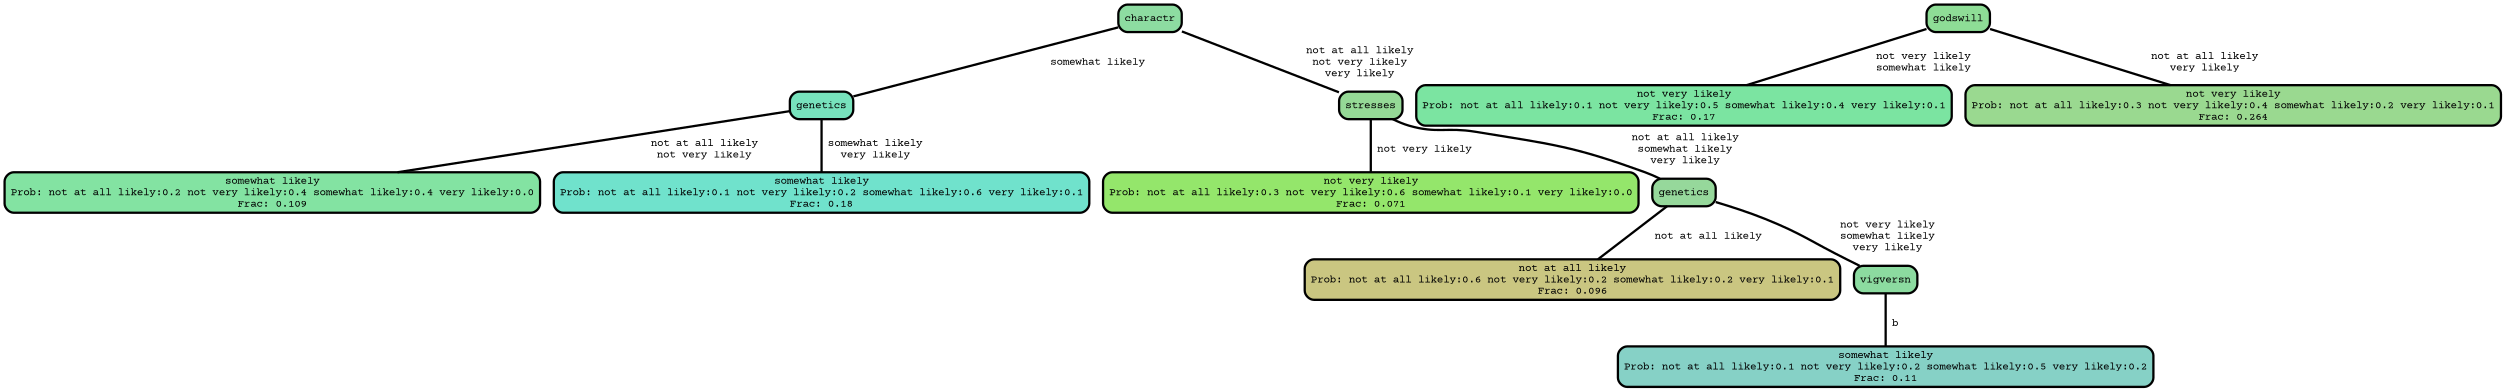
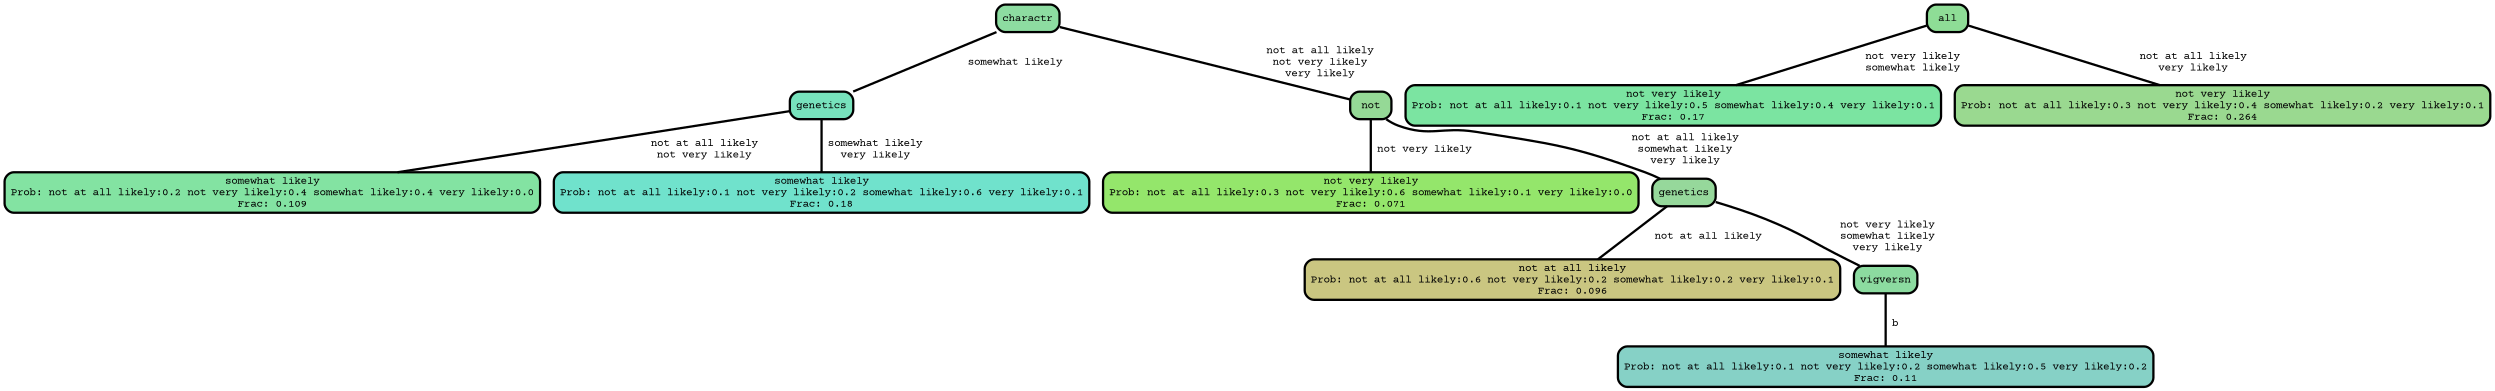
node "godswill": label "godswill" -> "all"
node "stresses": label "stresses" -> "not"
